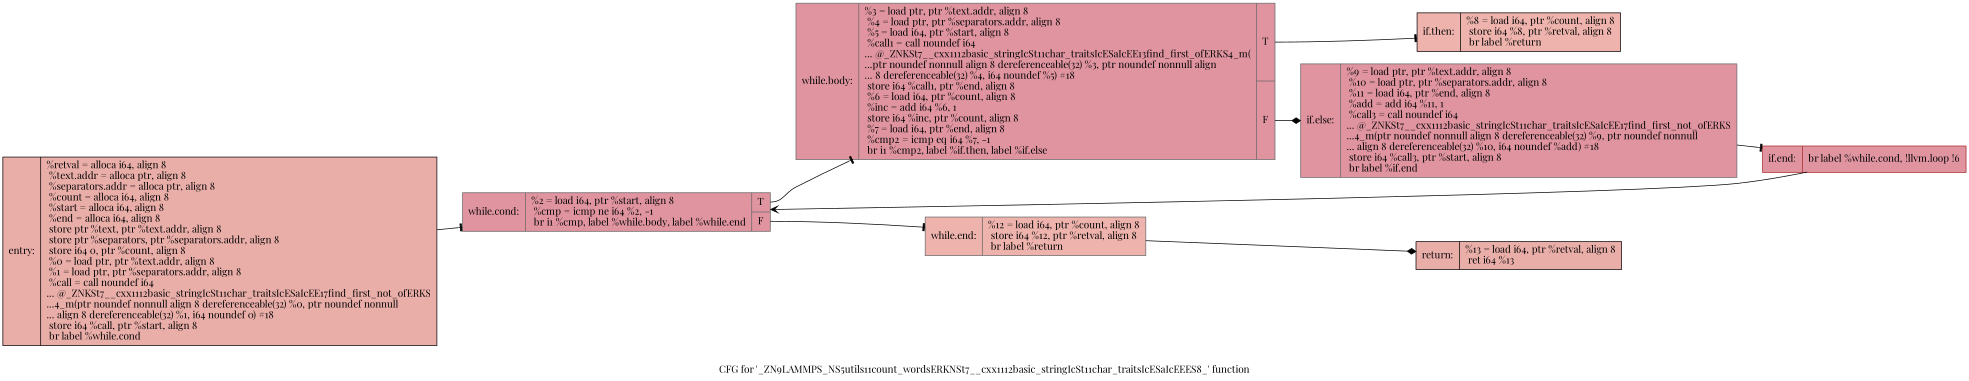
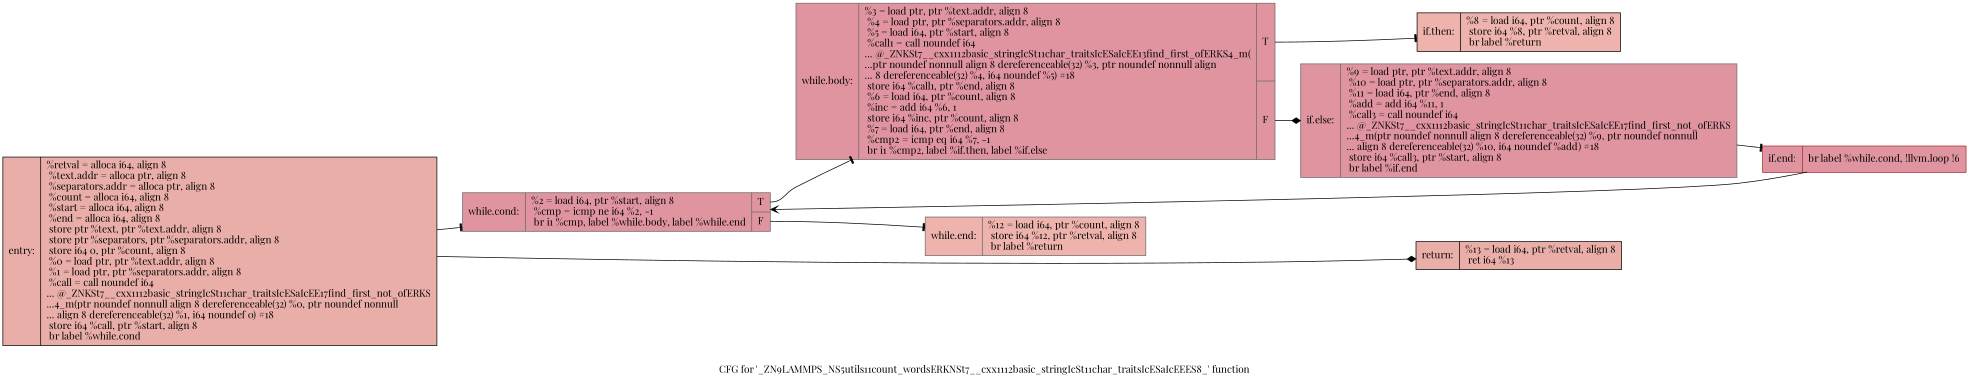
edge "while.end:" -> "return:": now "entry:" -> "return:"
